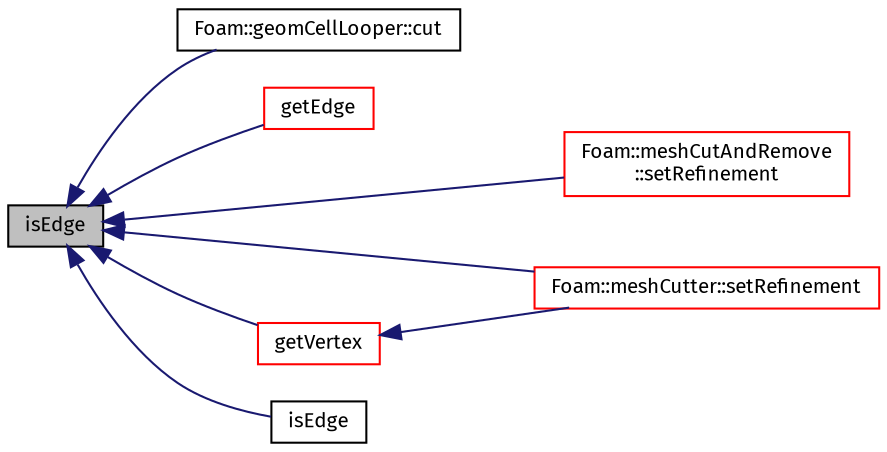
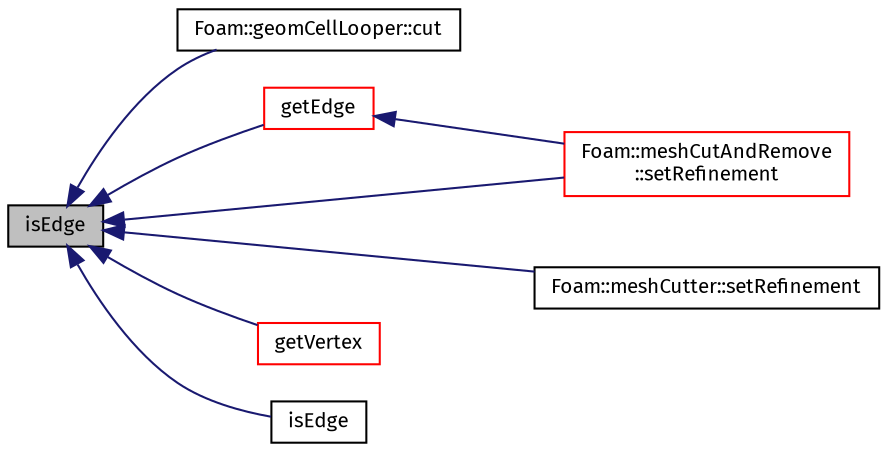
edge "Foam::meshCutAndRemove ::setRefinement" -> "getEdge": added
node "Foam::meshCutter::setRefinement": color red -> black
edge "Foam::meshCutter::setRefinement" -> "getVertex": removed
